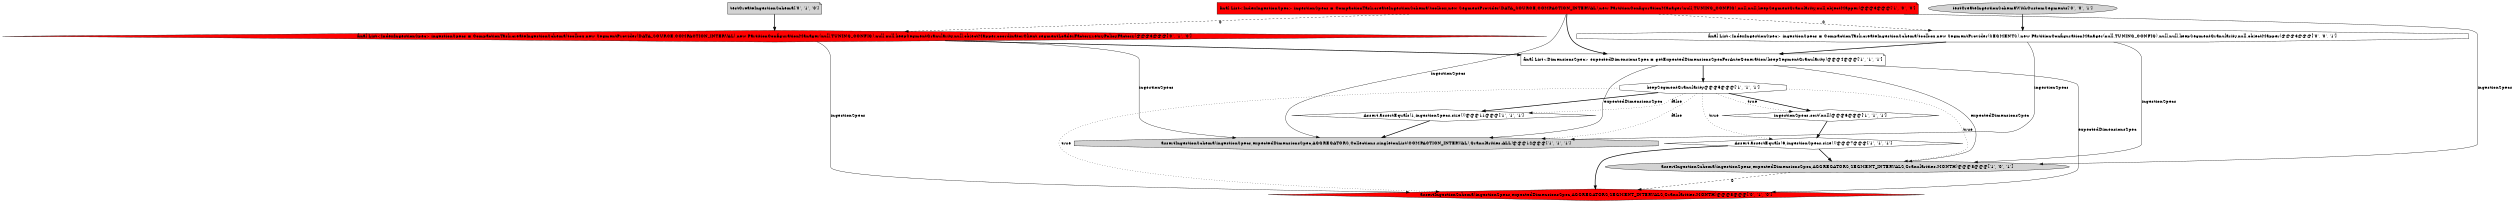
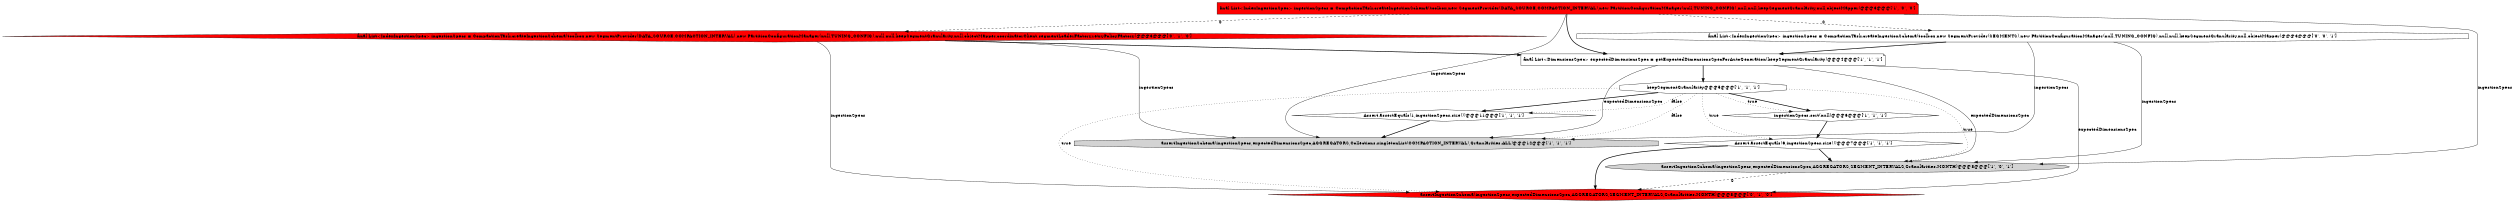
node "testCreateIngestionSchema['0', '1', '0']": removed
node "testCreateIngestionSchemaWithCustomSegments['0', '0', '1']": removed
